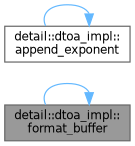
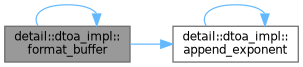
edge "detail::dtoa_impl:: format_buffer" -> "detail::dtoa_impl:: append_exponent": added
